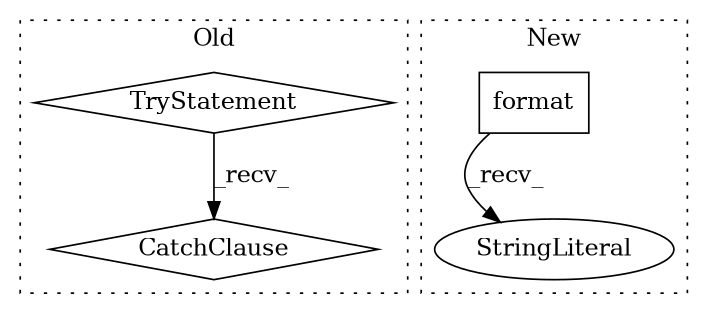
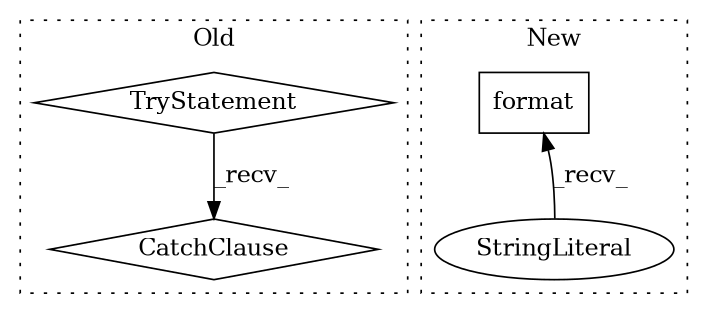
edge "format" -> "StringLiteral": reversed
